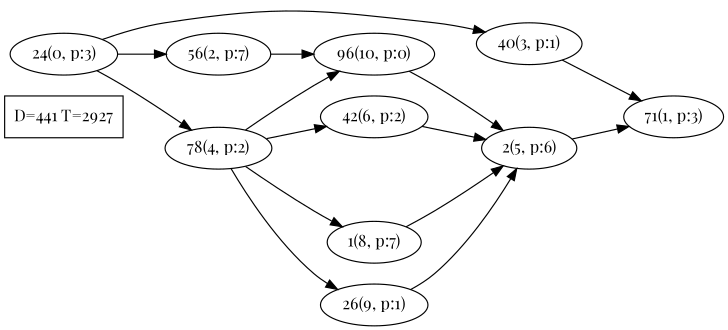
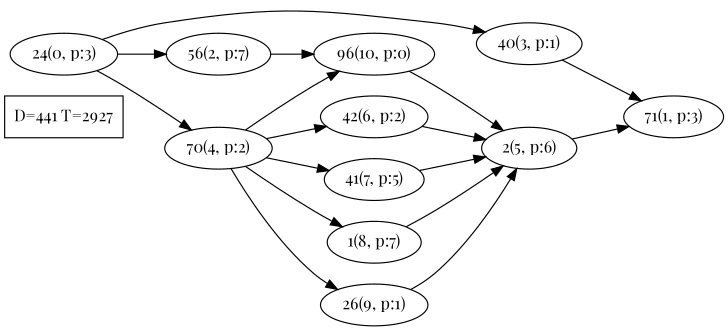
node "78(4, p:2)": label "78(4, p:2)" -> "70(4, p:2)"
node "41(7, p:5)": added
